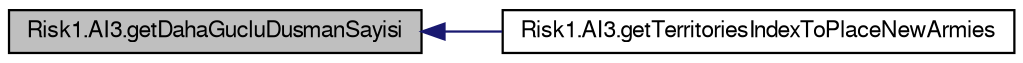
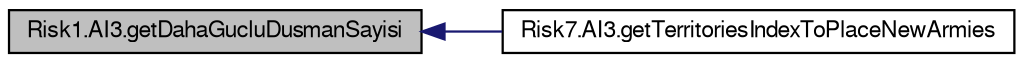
node "Risk1.AI3.getTerritoriesIndexToPlaceNewArmies": label "Risk1.AI3.getTerritoriesIndexToPlaceNewArmies" -> "Risk7.AI3.getTerritoriesIndexToPlaceNewArmies"
